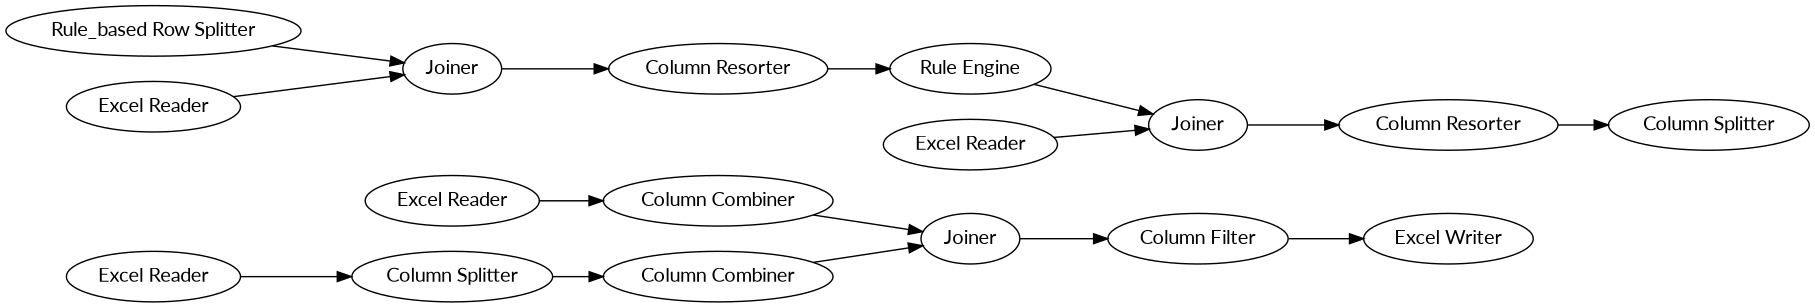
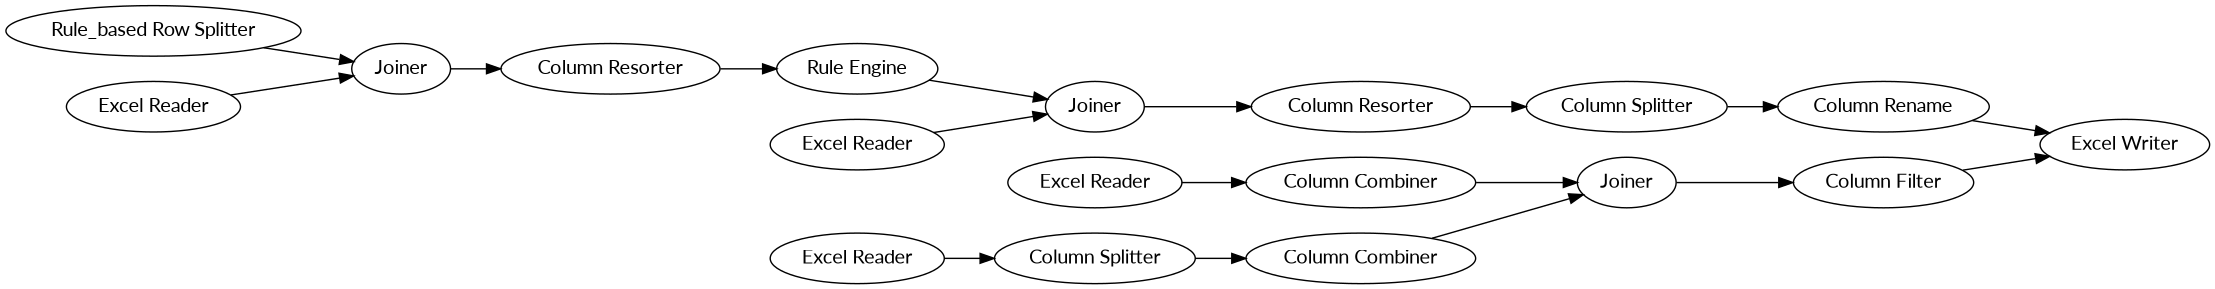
node "Column Rename": added
